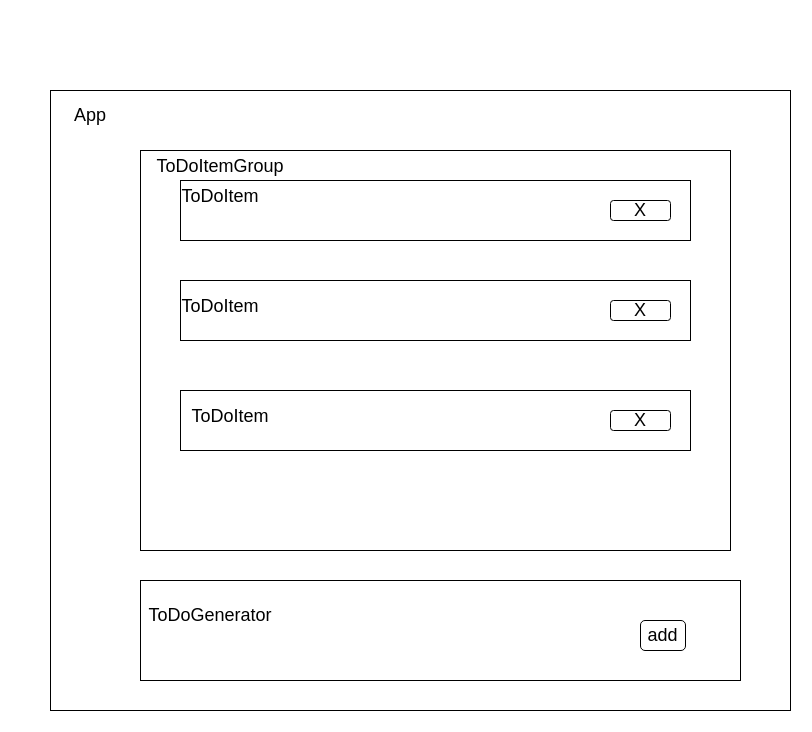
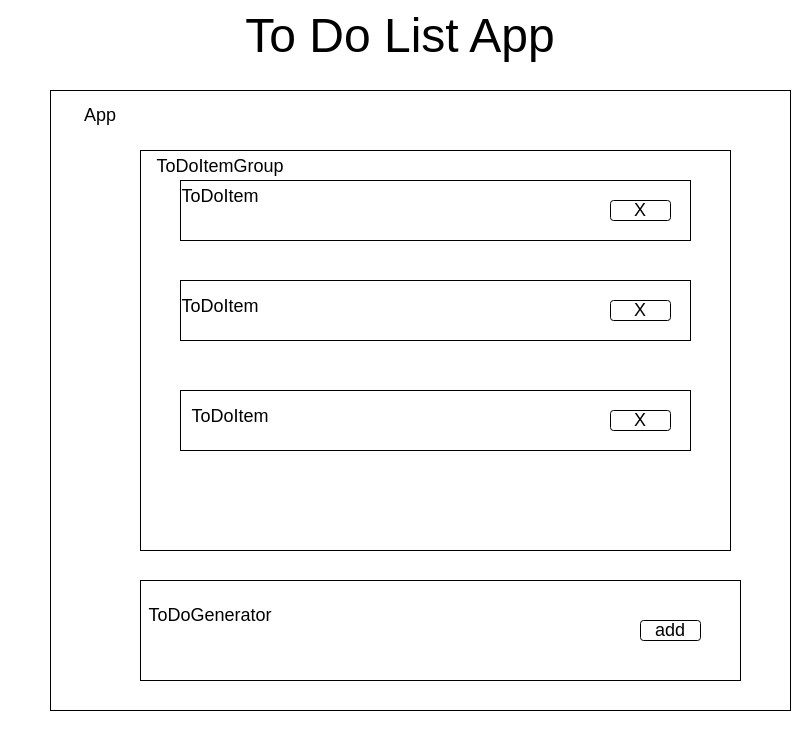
node "To Do List App": added
node "App": moved (91, 116) -> (101, 116)
node "add": size 45x30 -> 60x20
